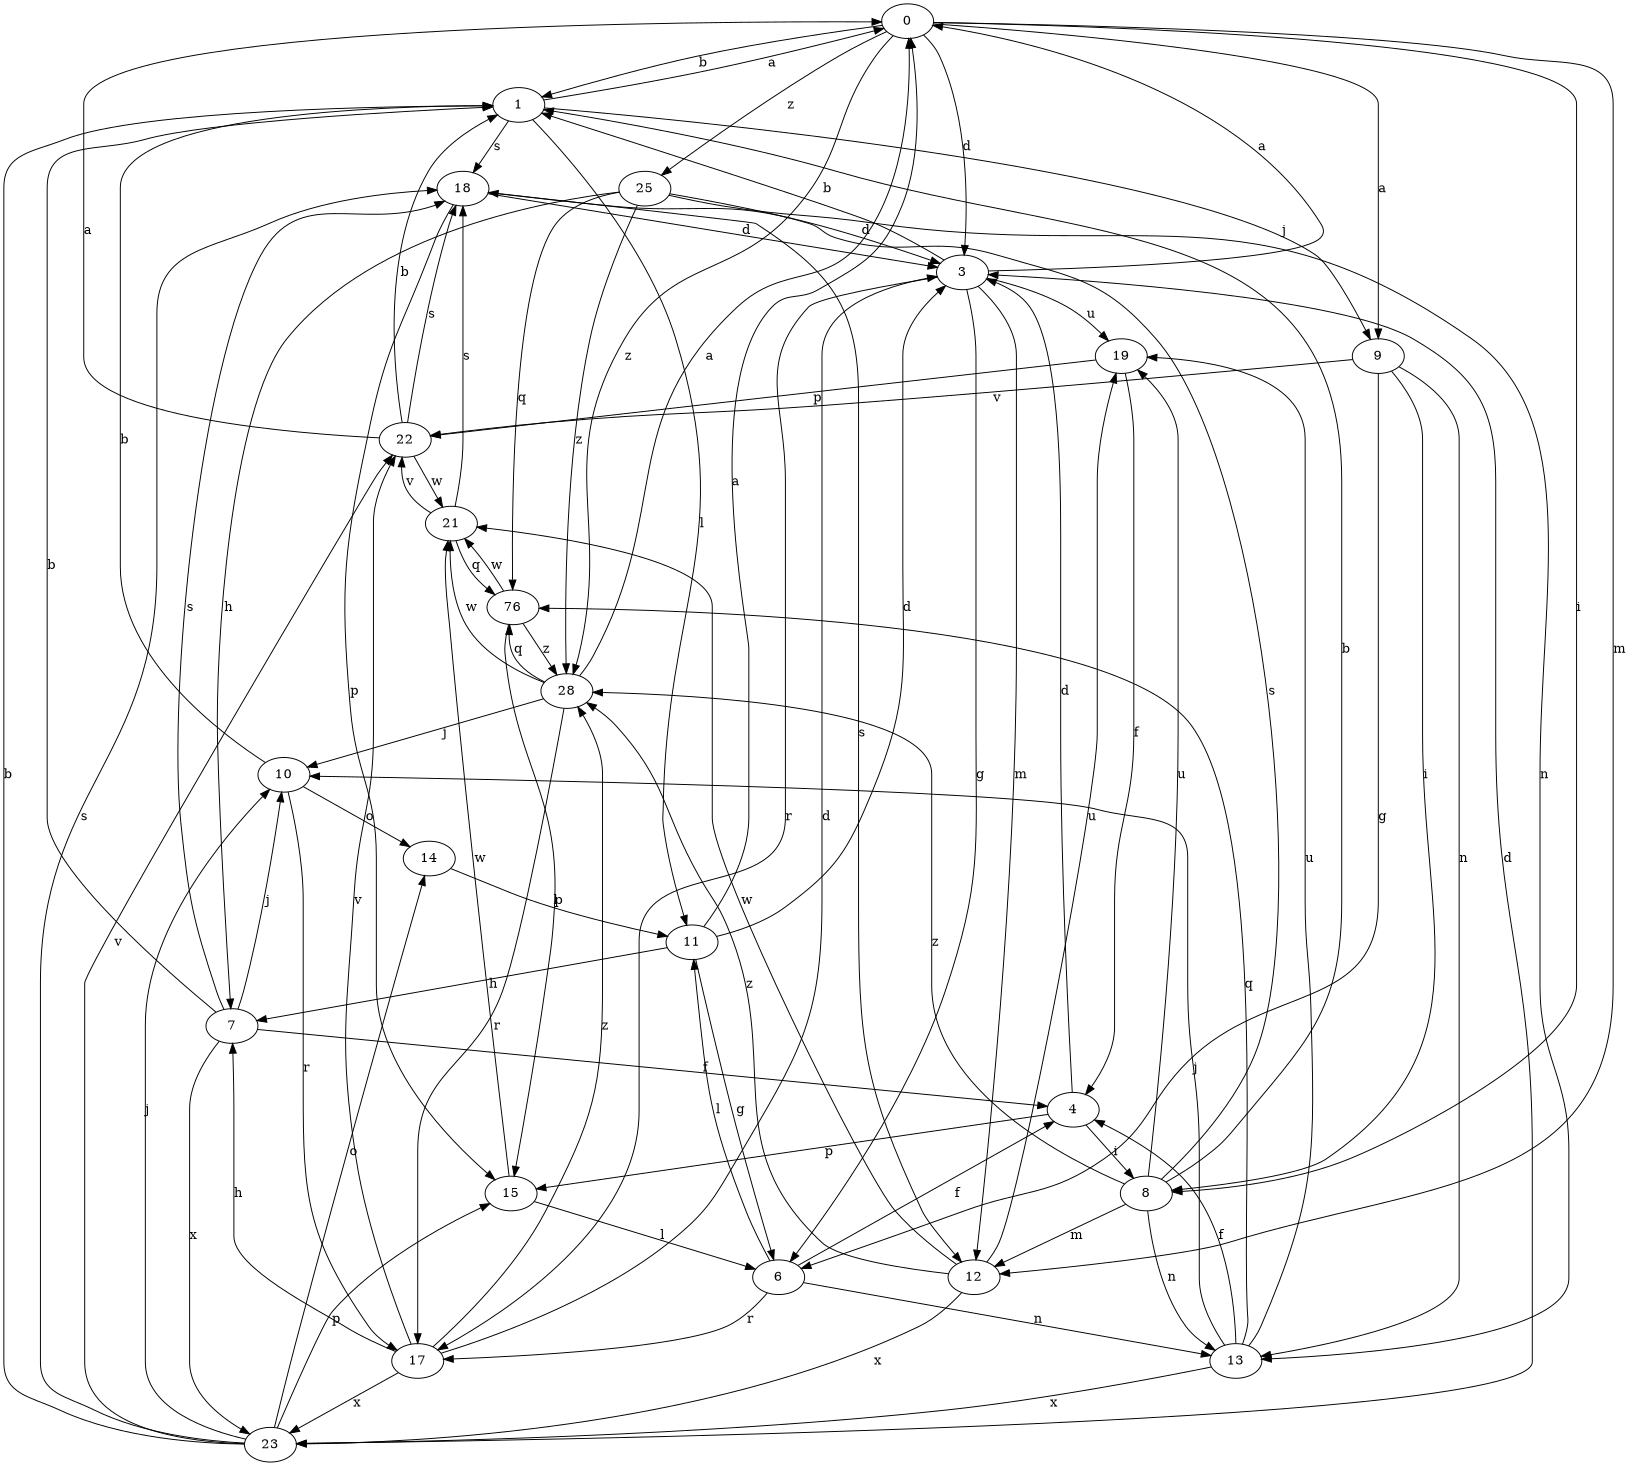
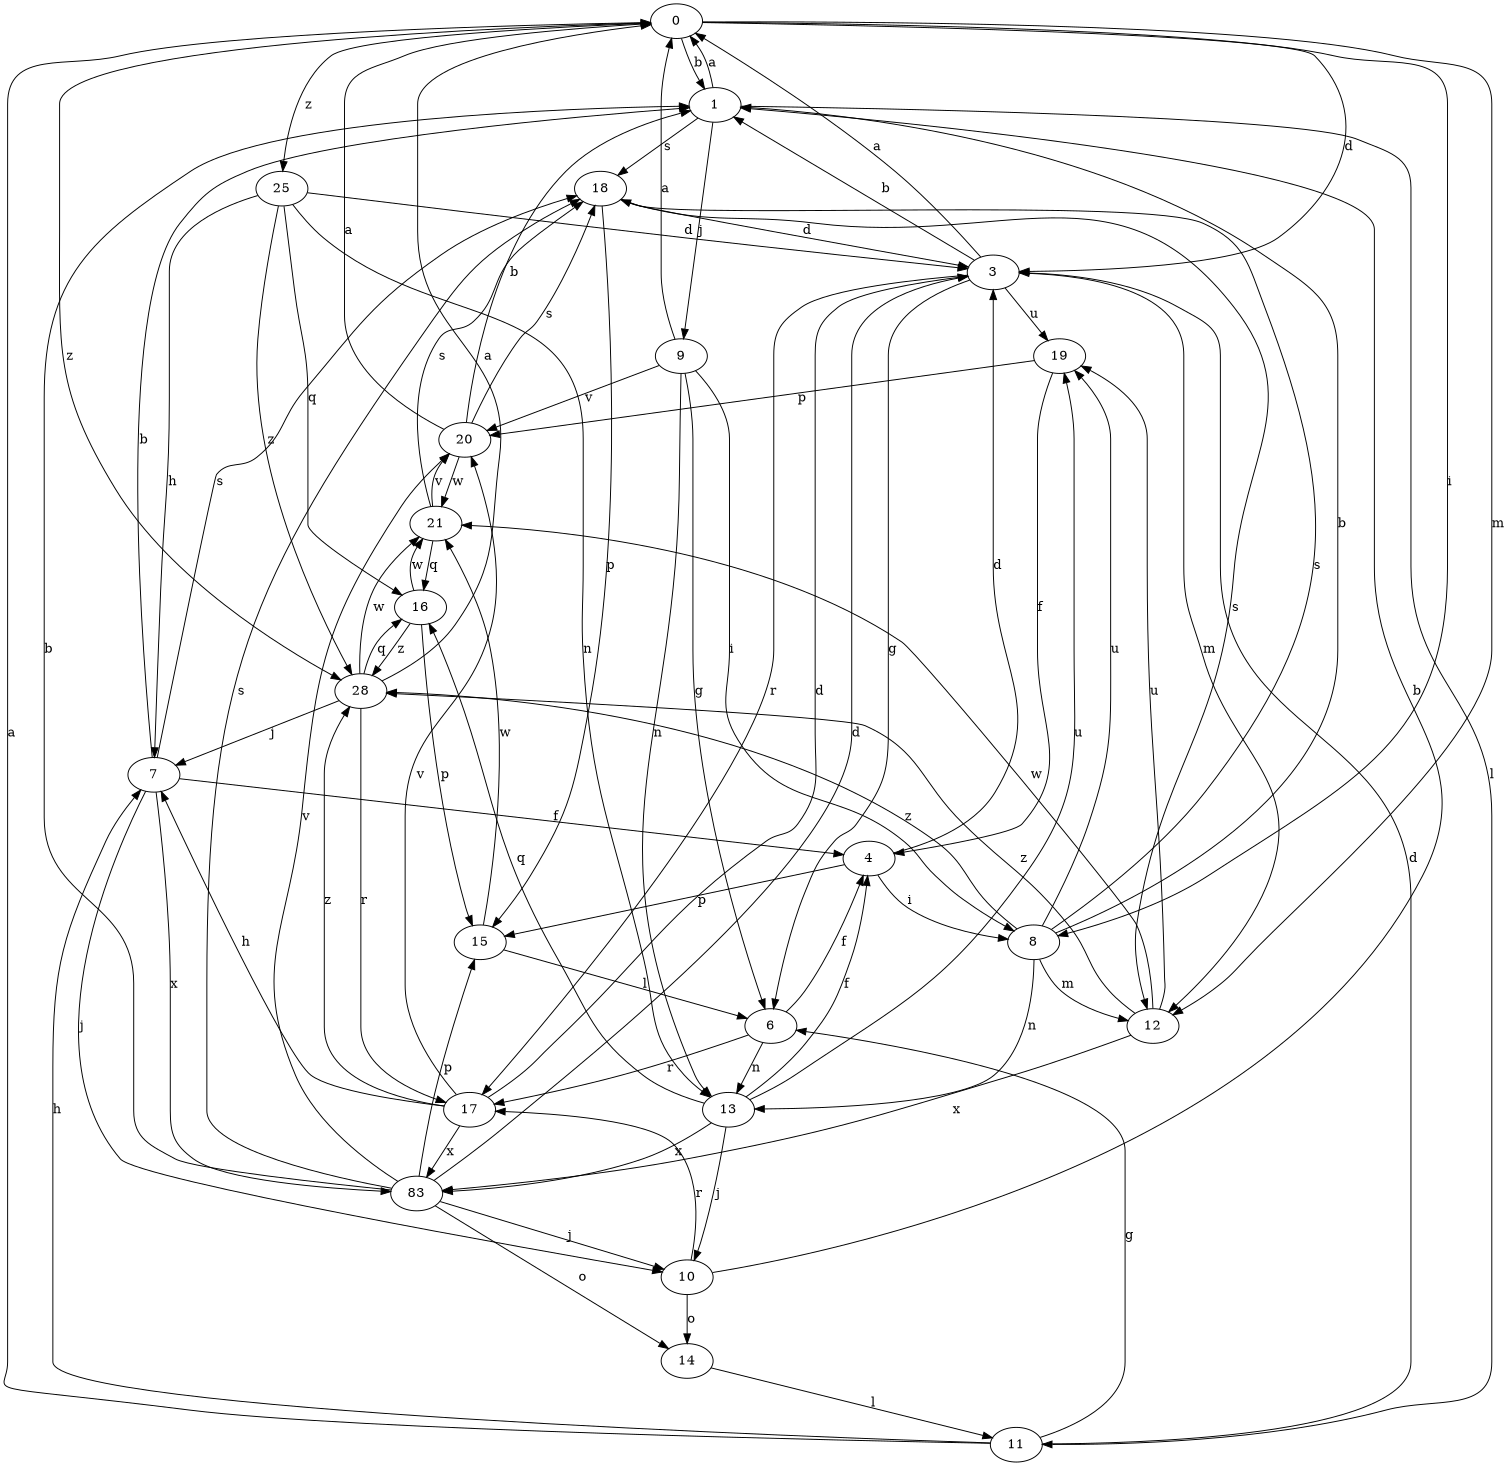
edge "0" -> "9": reversed
node "22": label "22" -> "20"
node "76": label "76" -> "16"
edge "28" -> "10": now "28" -> "7"
edge "6" -> "11": removed, label "l"
node "23": label "23" -> "83"
